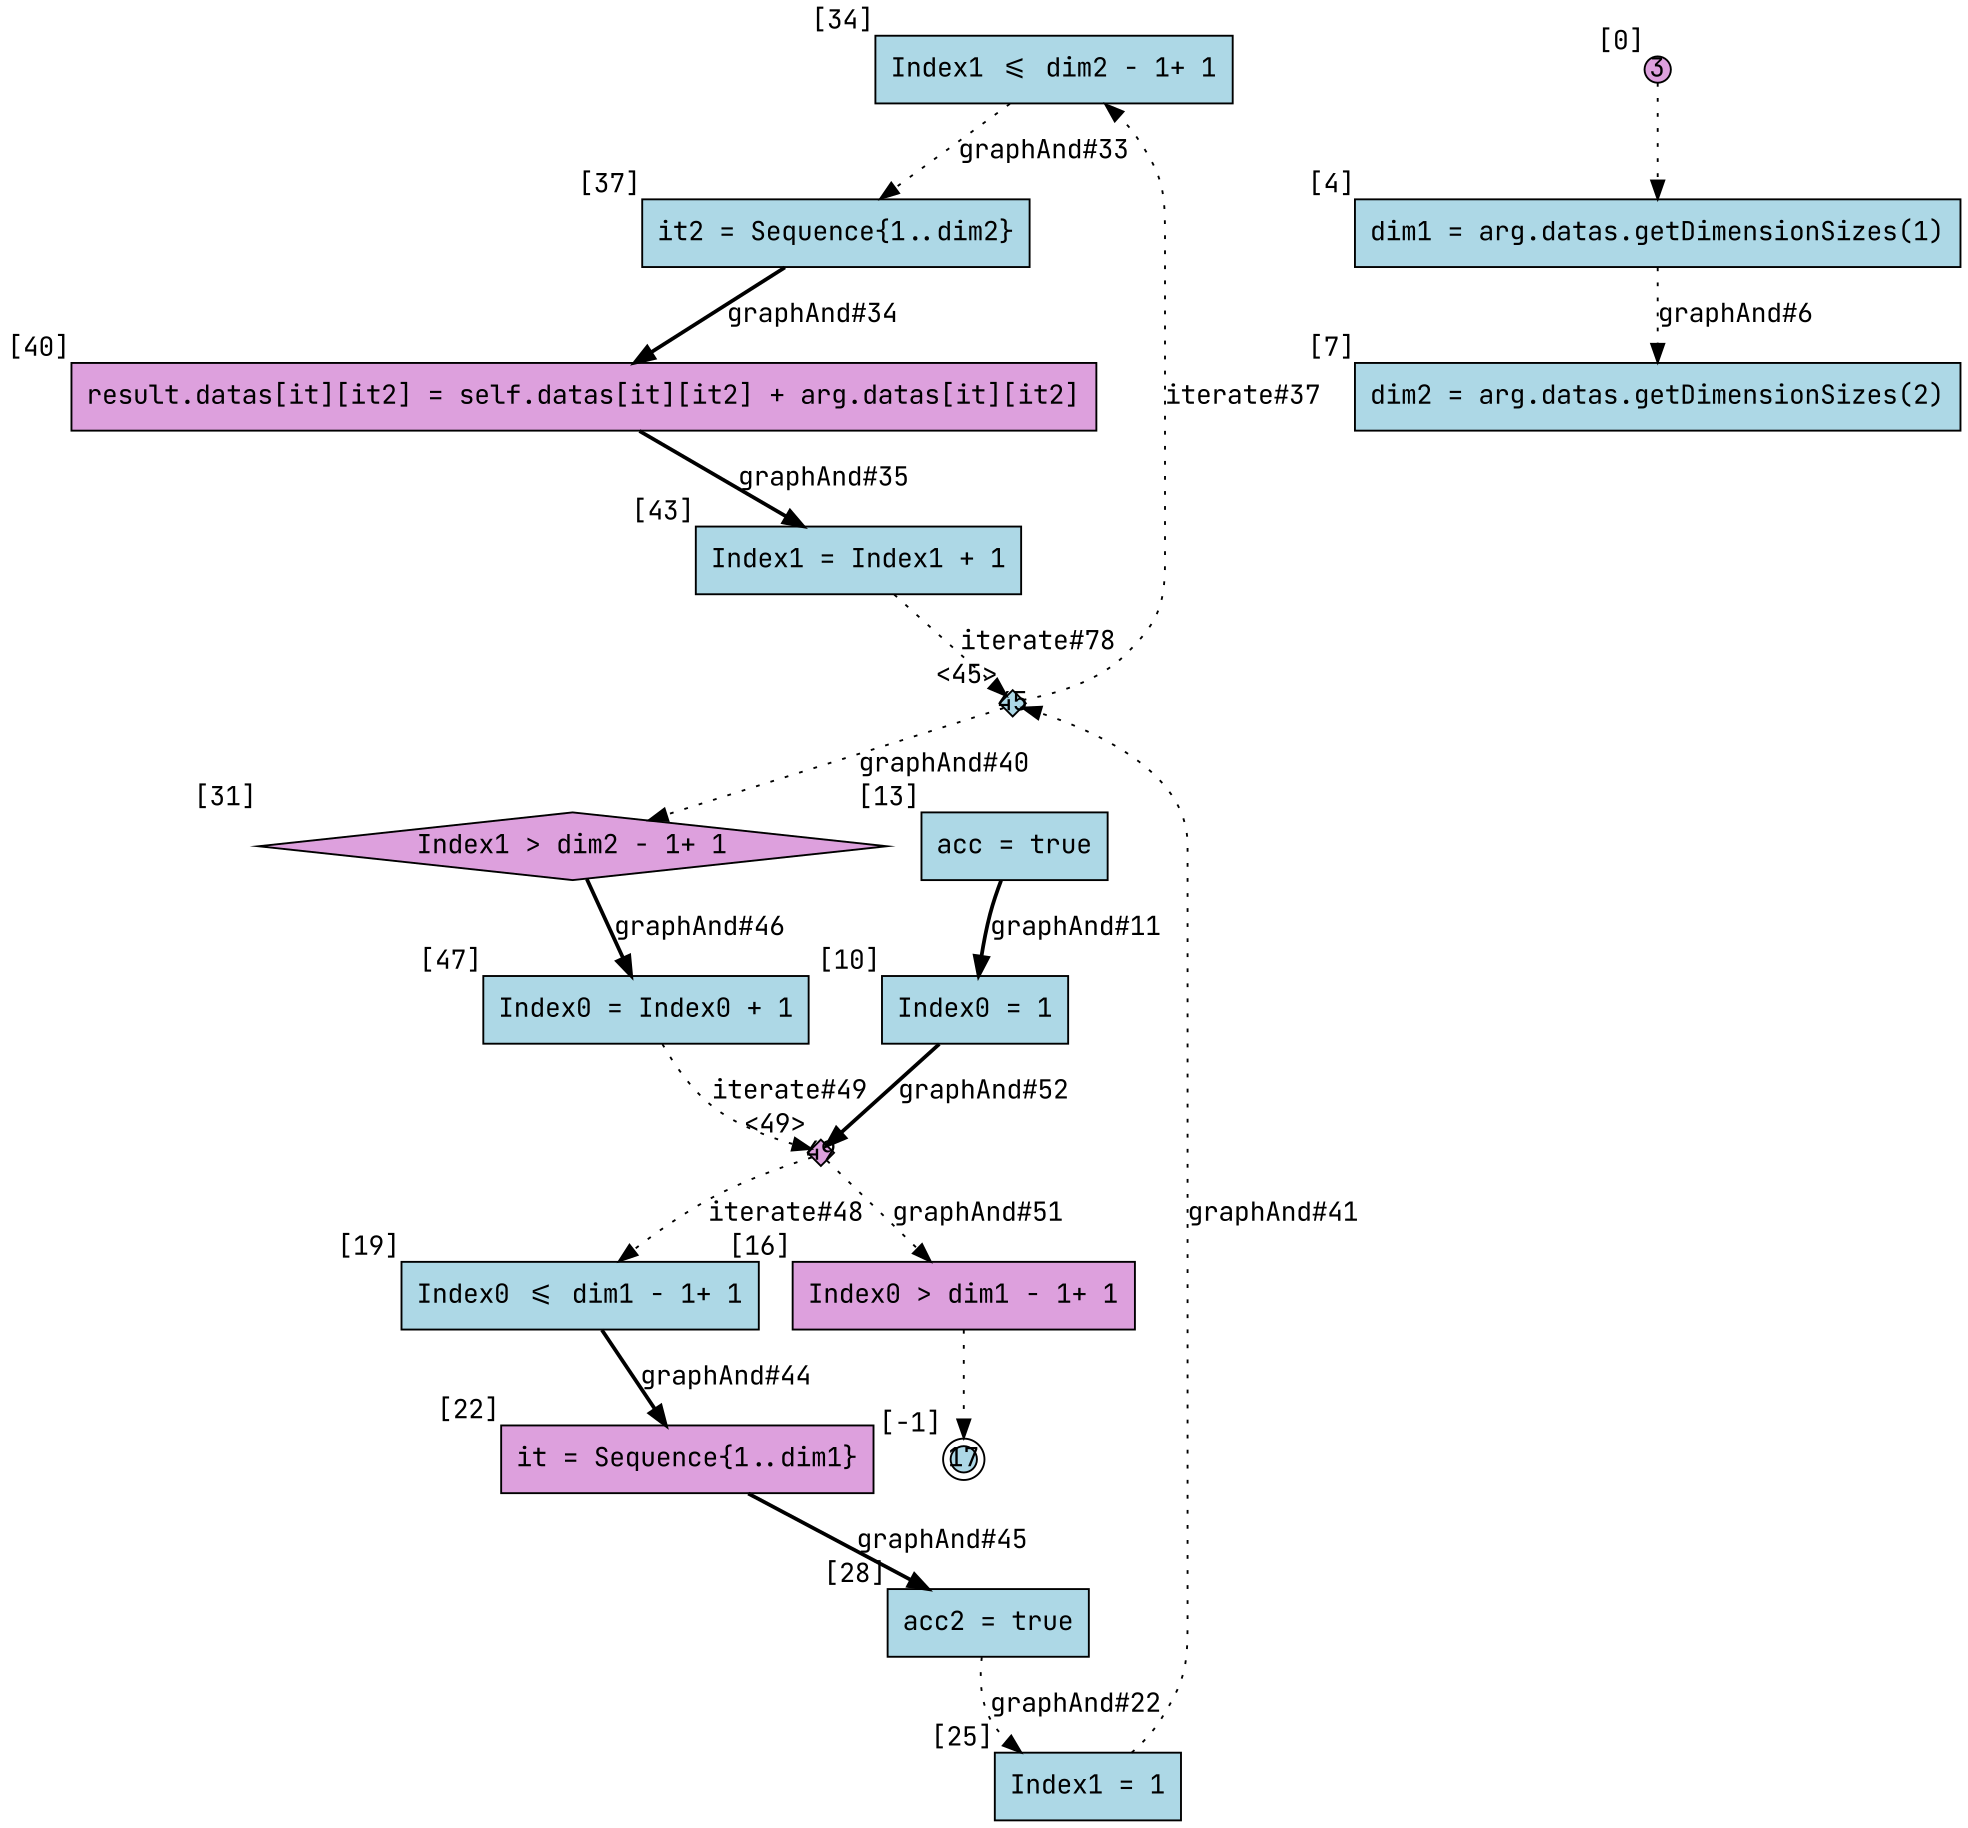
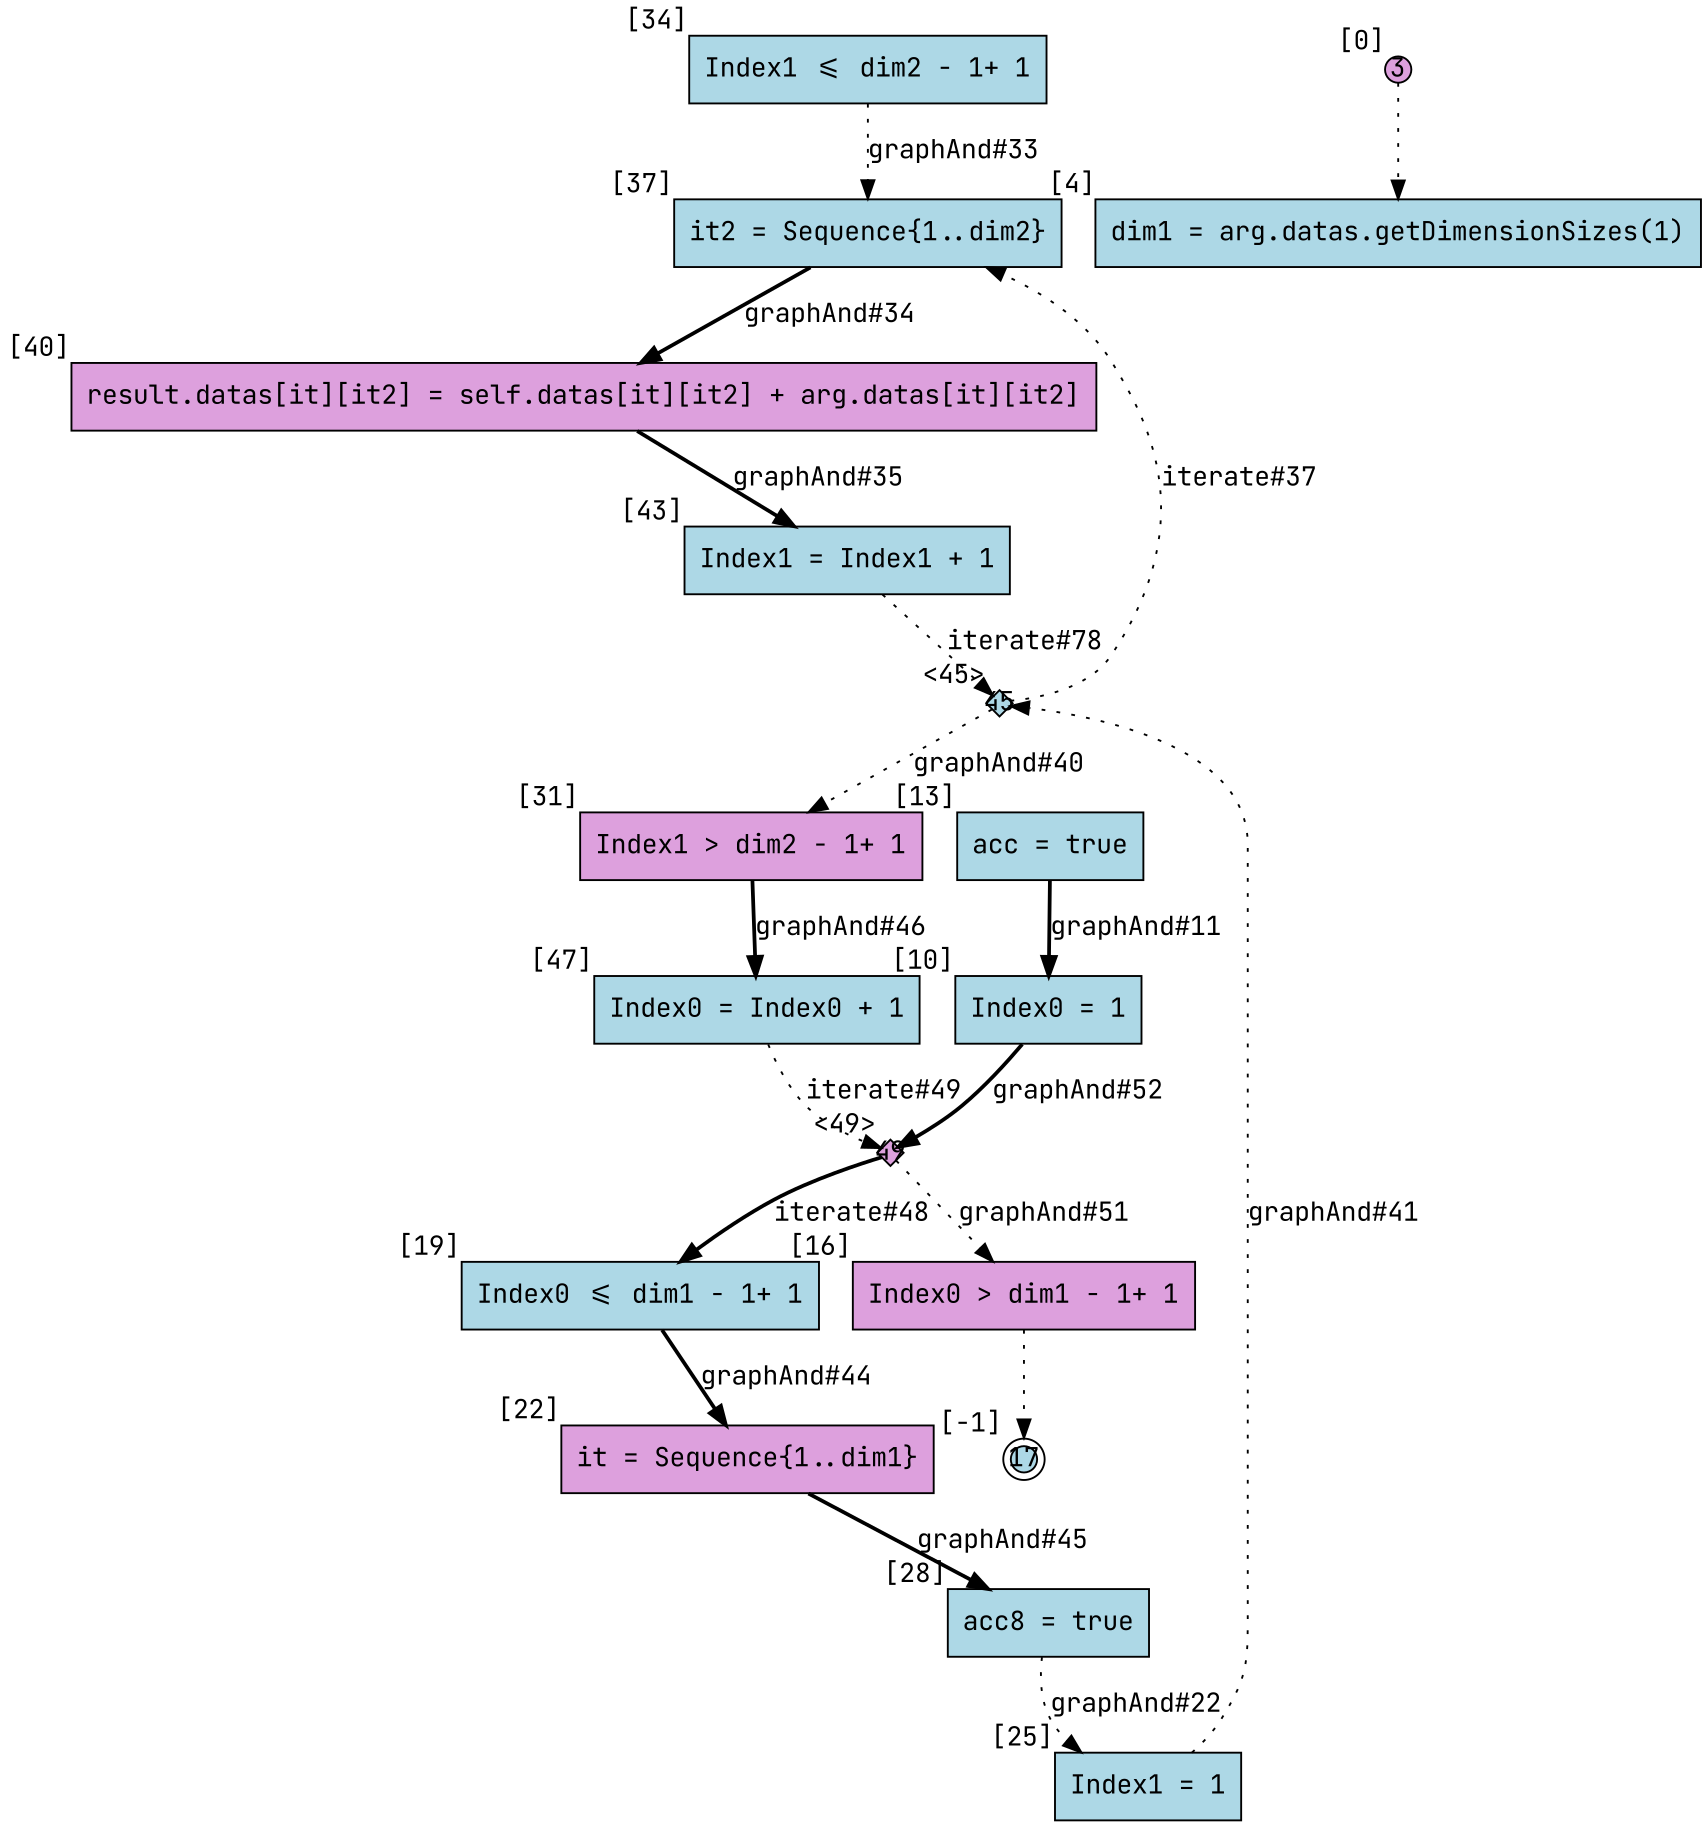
node "dim2 = arg.datas.getDimensionSizes(2) [7]": removed
edge "45 <45>" -> "Index1 <= dim2 - 1+ 1 [34]": now "45 <45>" -> "it2 = Sequence{1..dim2} [37]"
node "Index1 > dim2 - 1+ 1 [31]": shape diamond -> box
edge "49 <49>" -> "Index0 <= dim1 - 1+ 1 [19]": style dotted -> bold
node "acc2 = true [28]": label "acc2 = true [28]" -> "acc8 = true [28]"
